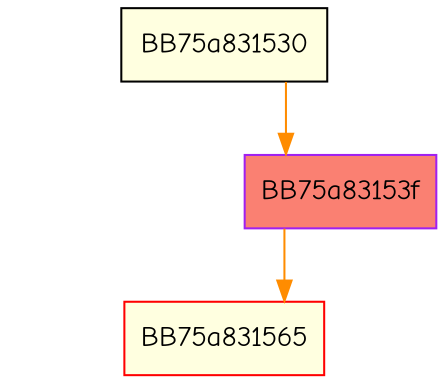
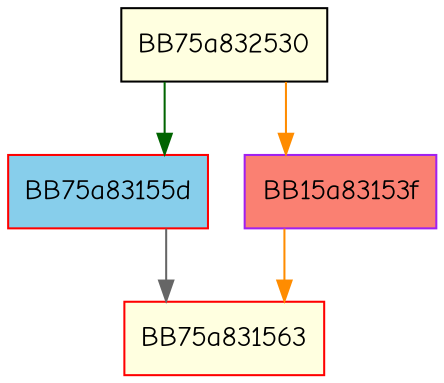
node "BB75a831530": label "BB75a831530" -> "BB75a832530"
node "BB75a83155d": added
node "BB75a83153f": label "BB75a83153f" -> "BB15a83153f"
node "BB75a831565": label "BB75a831565" -> "BB75a831563"
